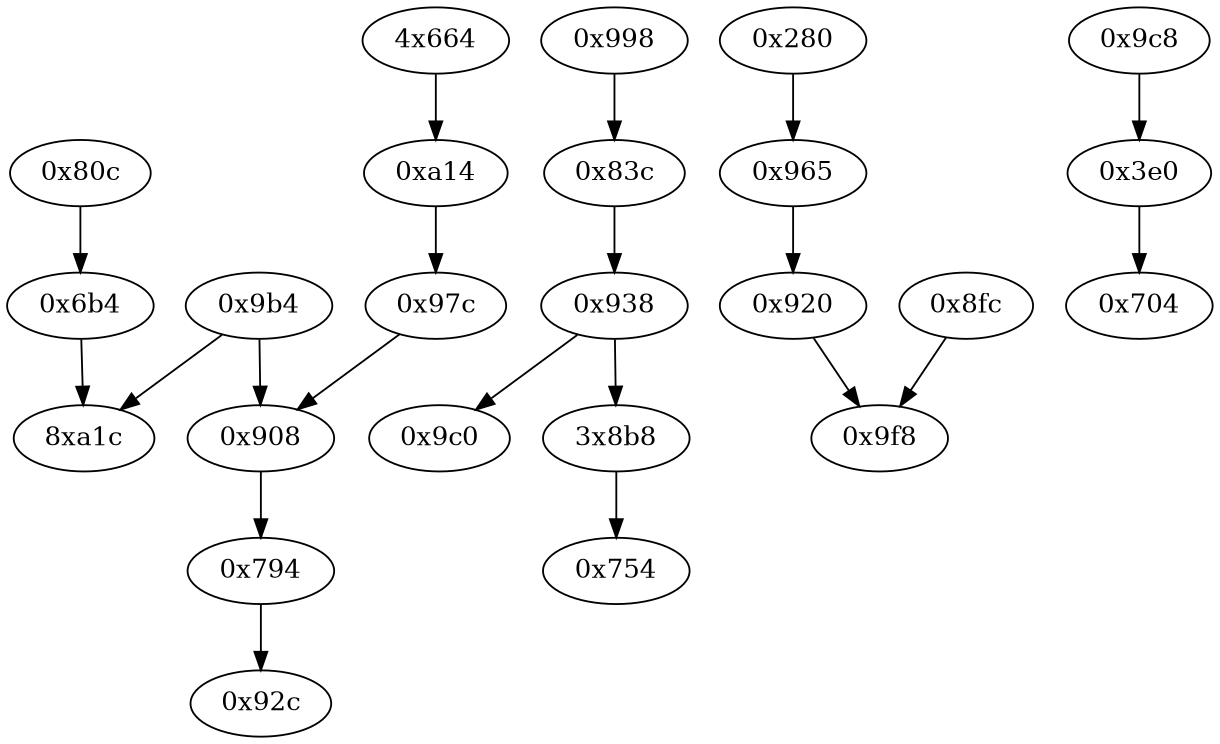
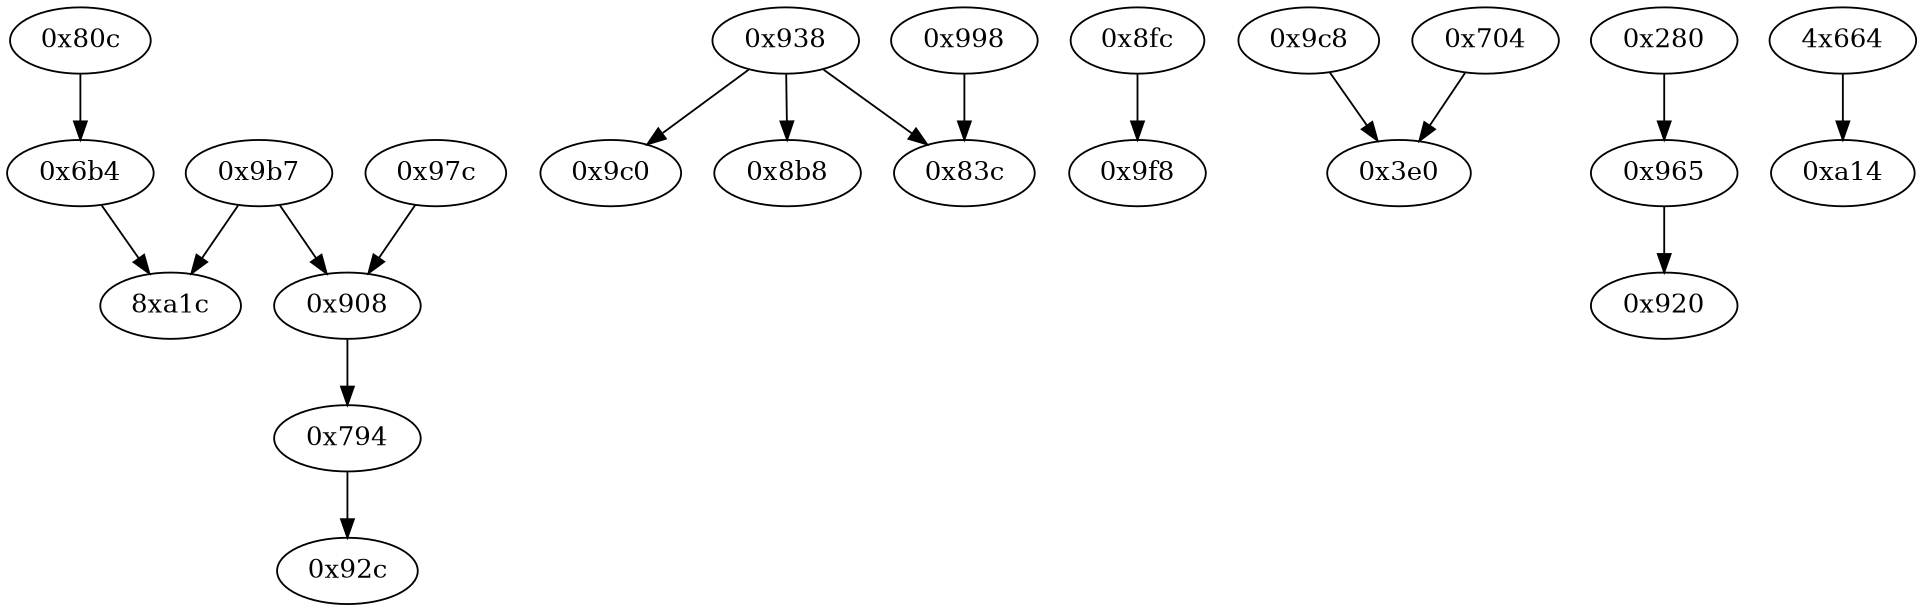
edge "0xa14" -> "0x97c": removed
edge "0x83c" -> "0x938": reversed
edge "0x3e0" -> "0x704": reversed
node "0x9b4": label "0x9b4" -> "0x9b7"
edge "0x920" -> "0x9f8": removed
node "3x8b8": label "3x8b8" -> "0x8b8"
node "0x754": removed
